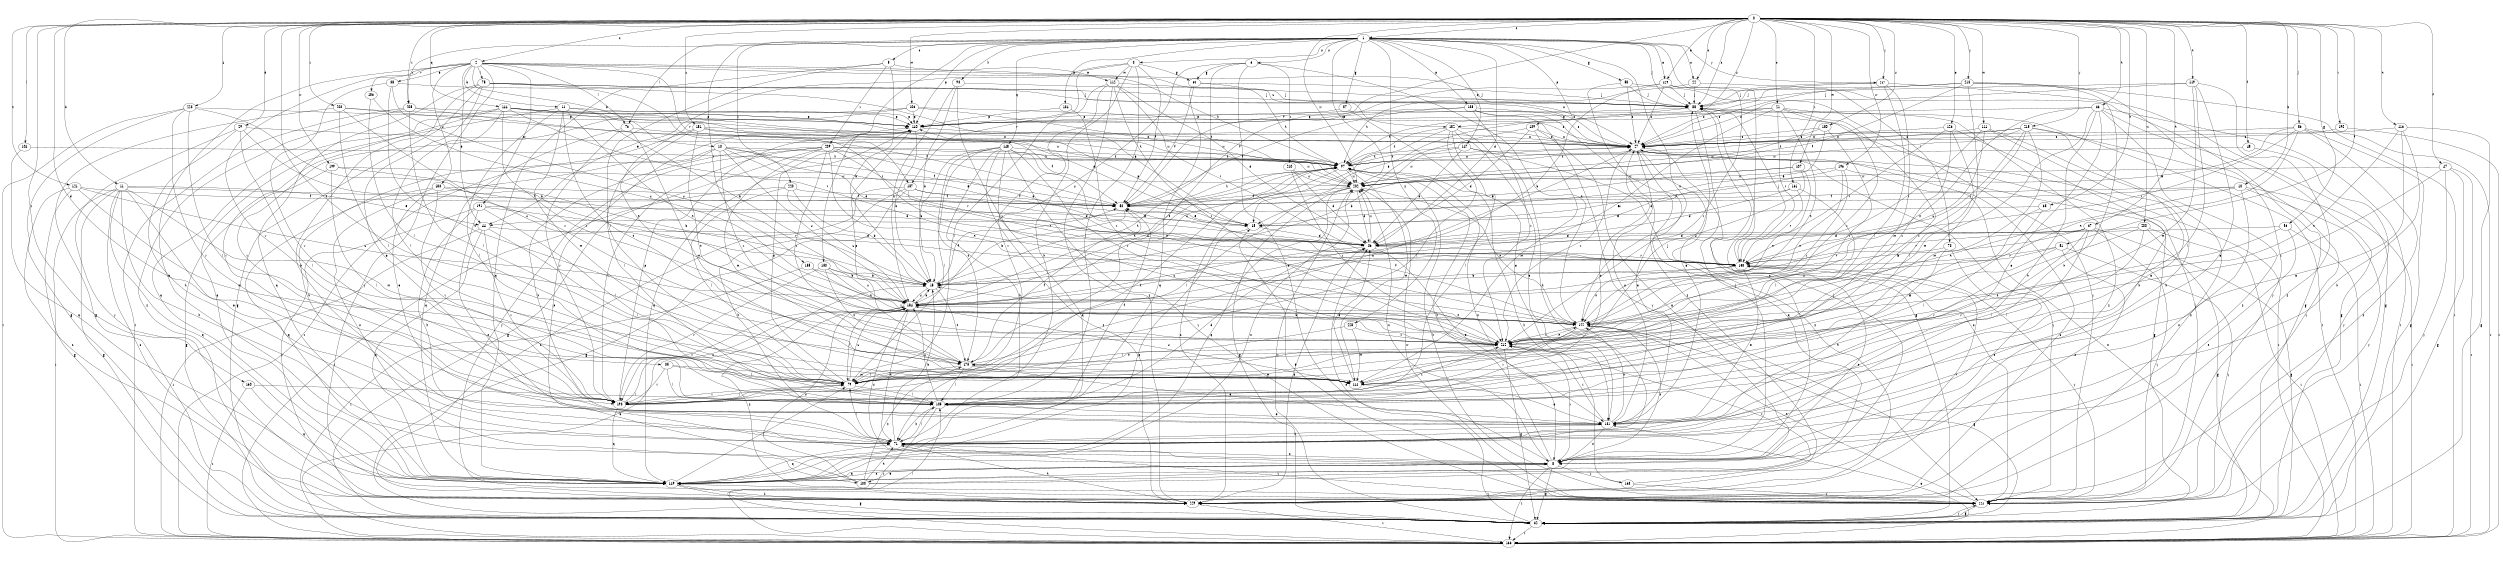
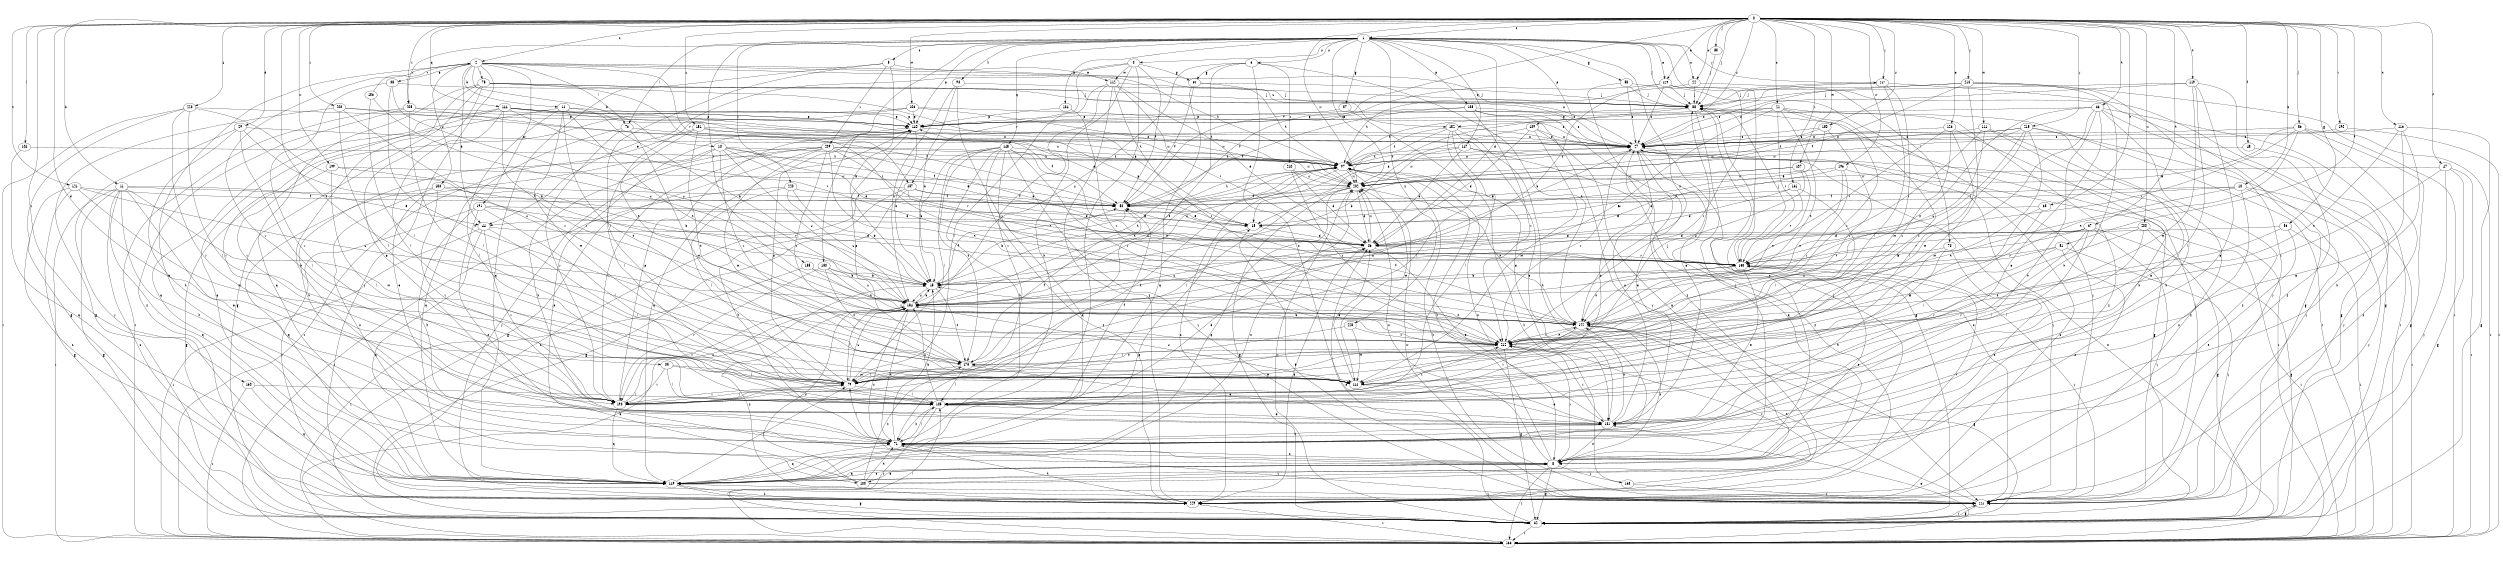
node "85": added
edge "0" -> "88": label "a" -> "j"
edge "2" -> "156": reversed
edge "6" -> "8": now "6" -> "131"
